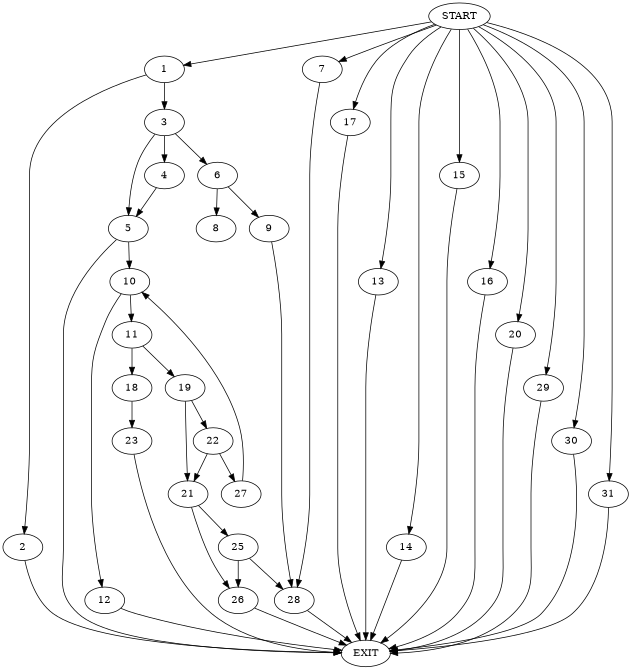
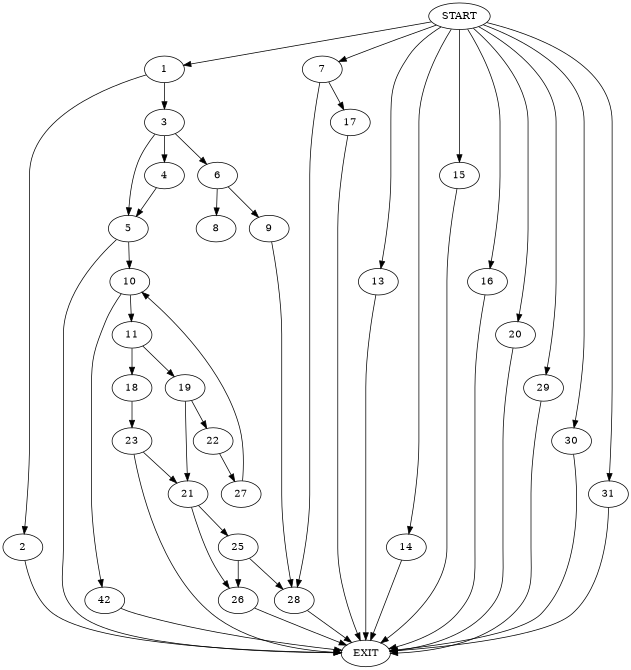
edge "START" -> "17": now "7" -> "17"
edge "22" -> "21": now "23" -> "21"
node "12": label "12" -> "42"
